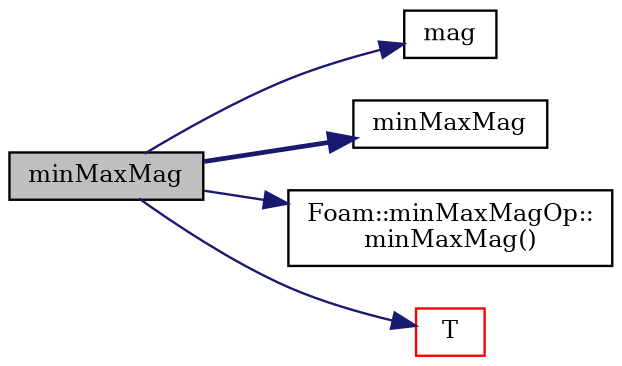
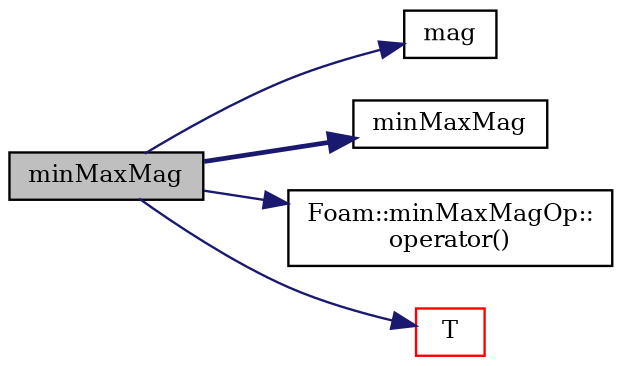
node "Foam::minMaxMagOp:: minMaxMag()": label "Foam::minMaxMagOp:: minMaxMag()" -> "Foam::minMaxMagOp:: operator()"
